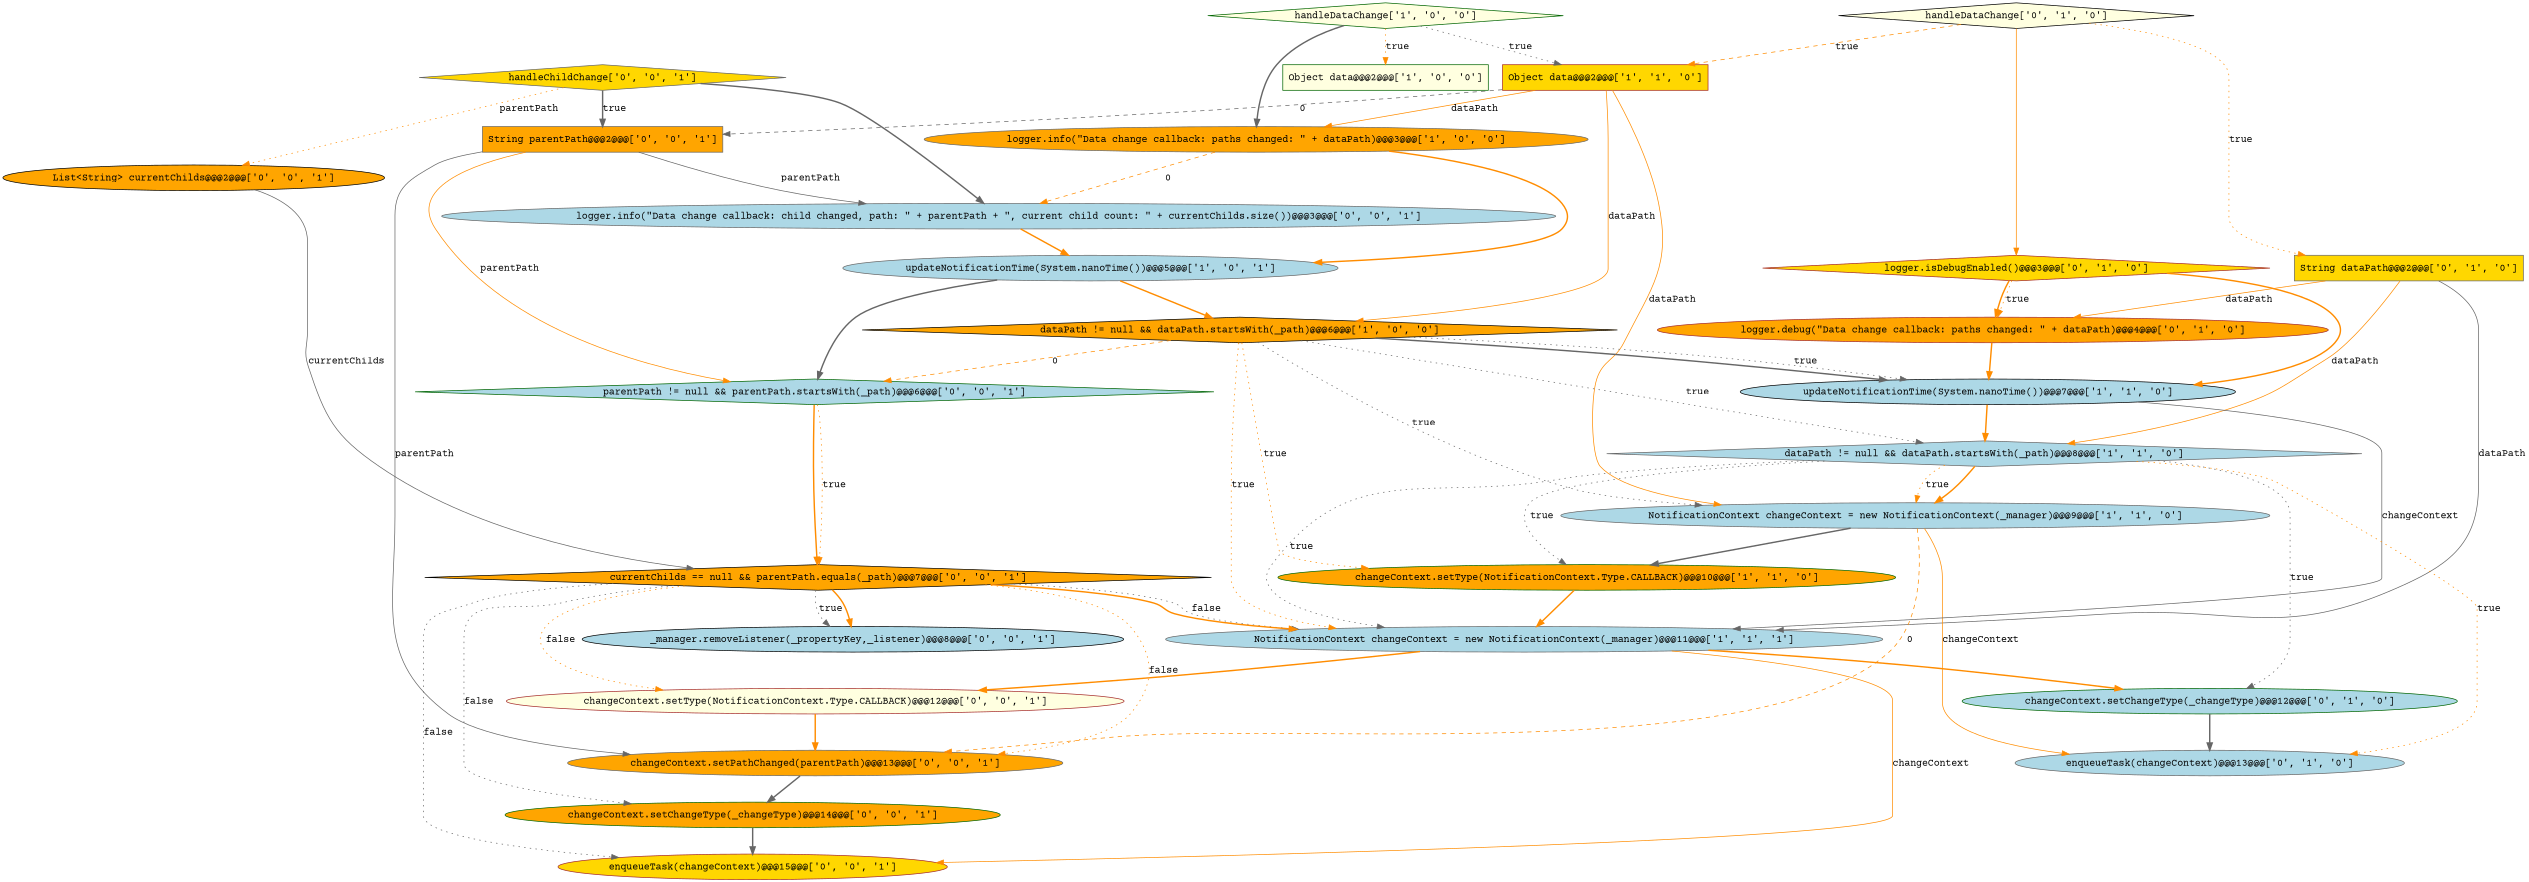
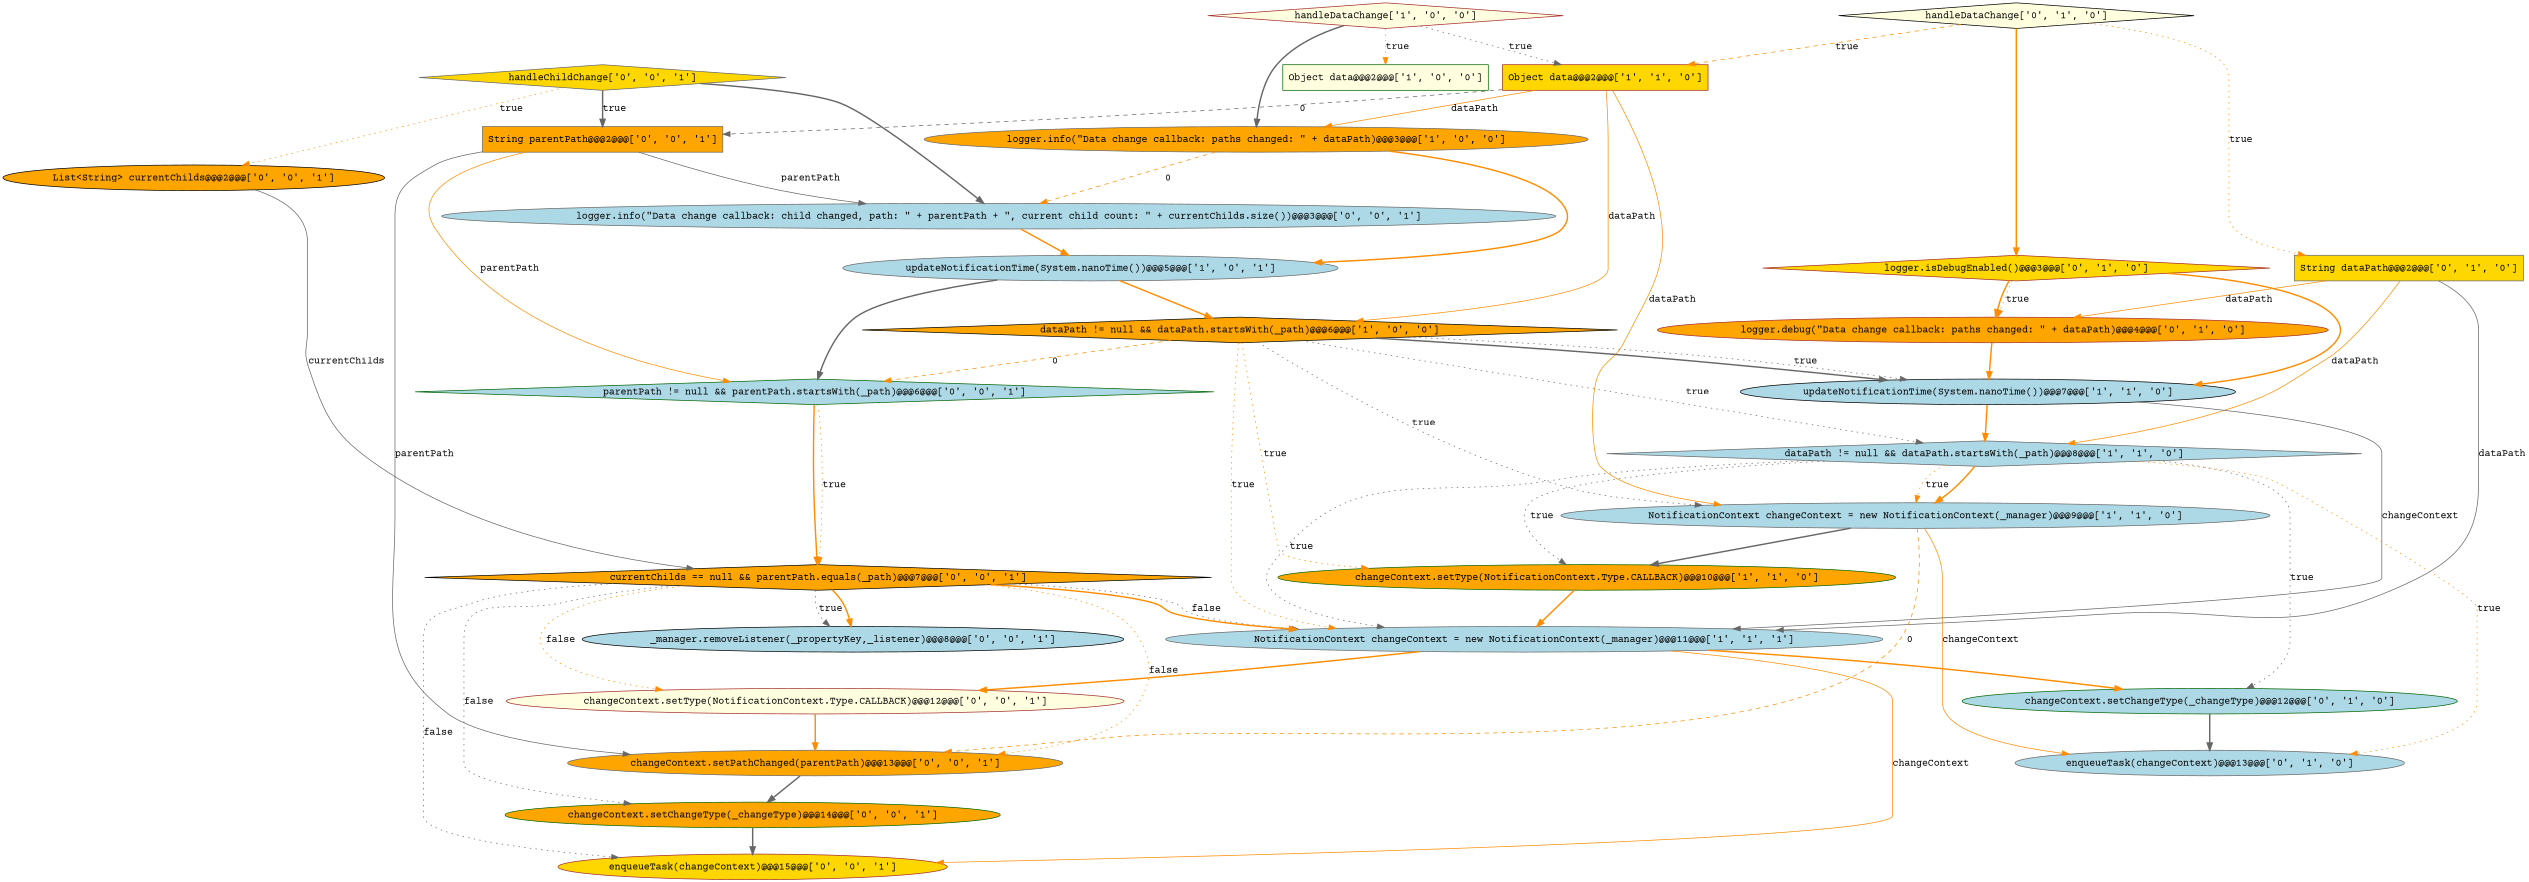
node "handleDataChange['1', '0', '0']": color darkgreen -> brown
edge "handleChildChange['0', '0', '1']" -> "List<String> currentChilds@@@2@@@['0', '0', '1']": label "parentPath" -> "true"
edge "handleDataChange['0', '1', '0']" -> "logger.isDebugEnabled()@@@3@@@['0', '1', '0']": style solid -> bold
